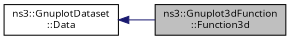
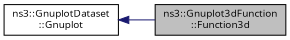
node "ns3::GnuplotDataset ::Data": label "ns3::GnuplotDataset ::Data" -> "ns3::GnuplotDataset ::Gnuplot"
